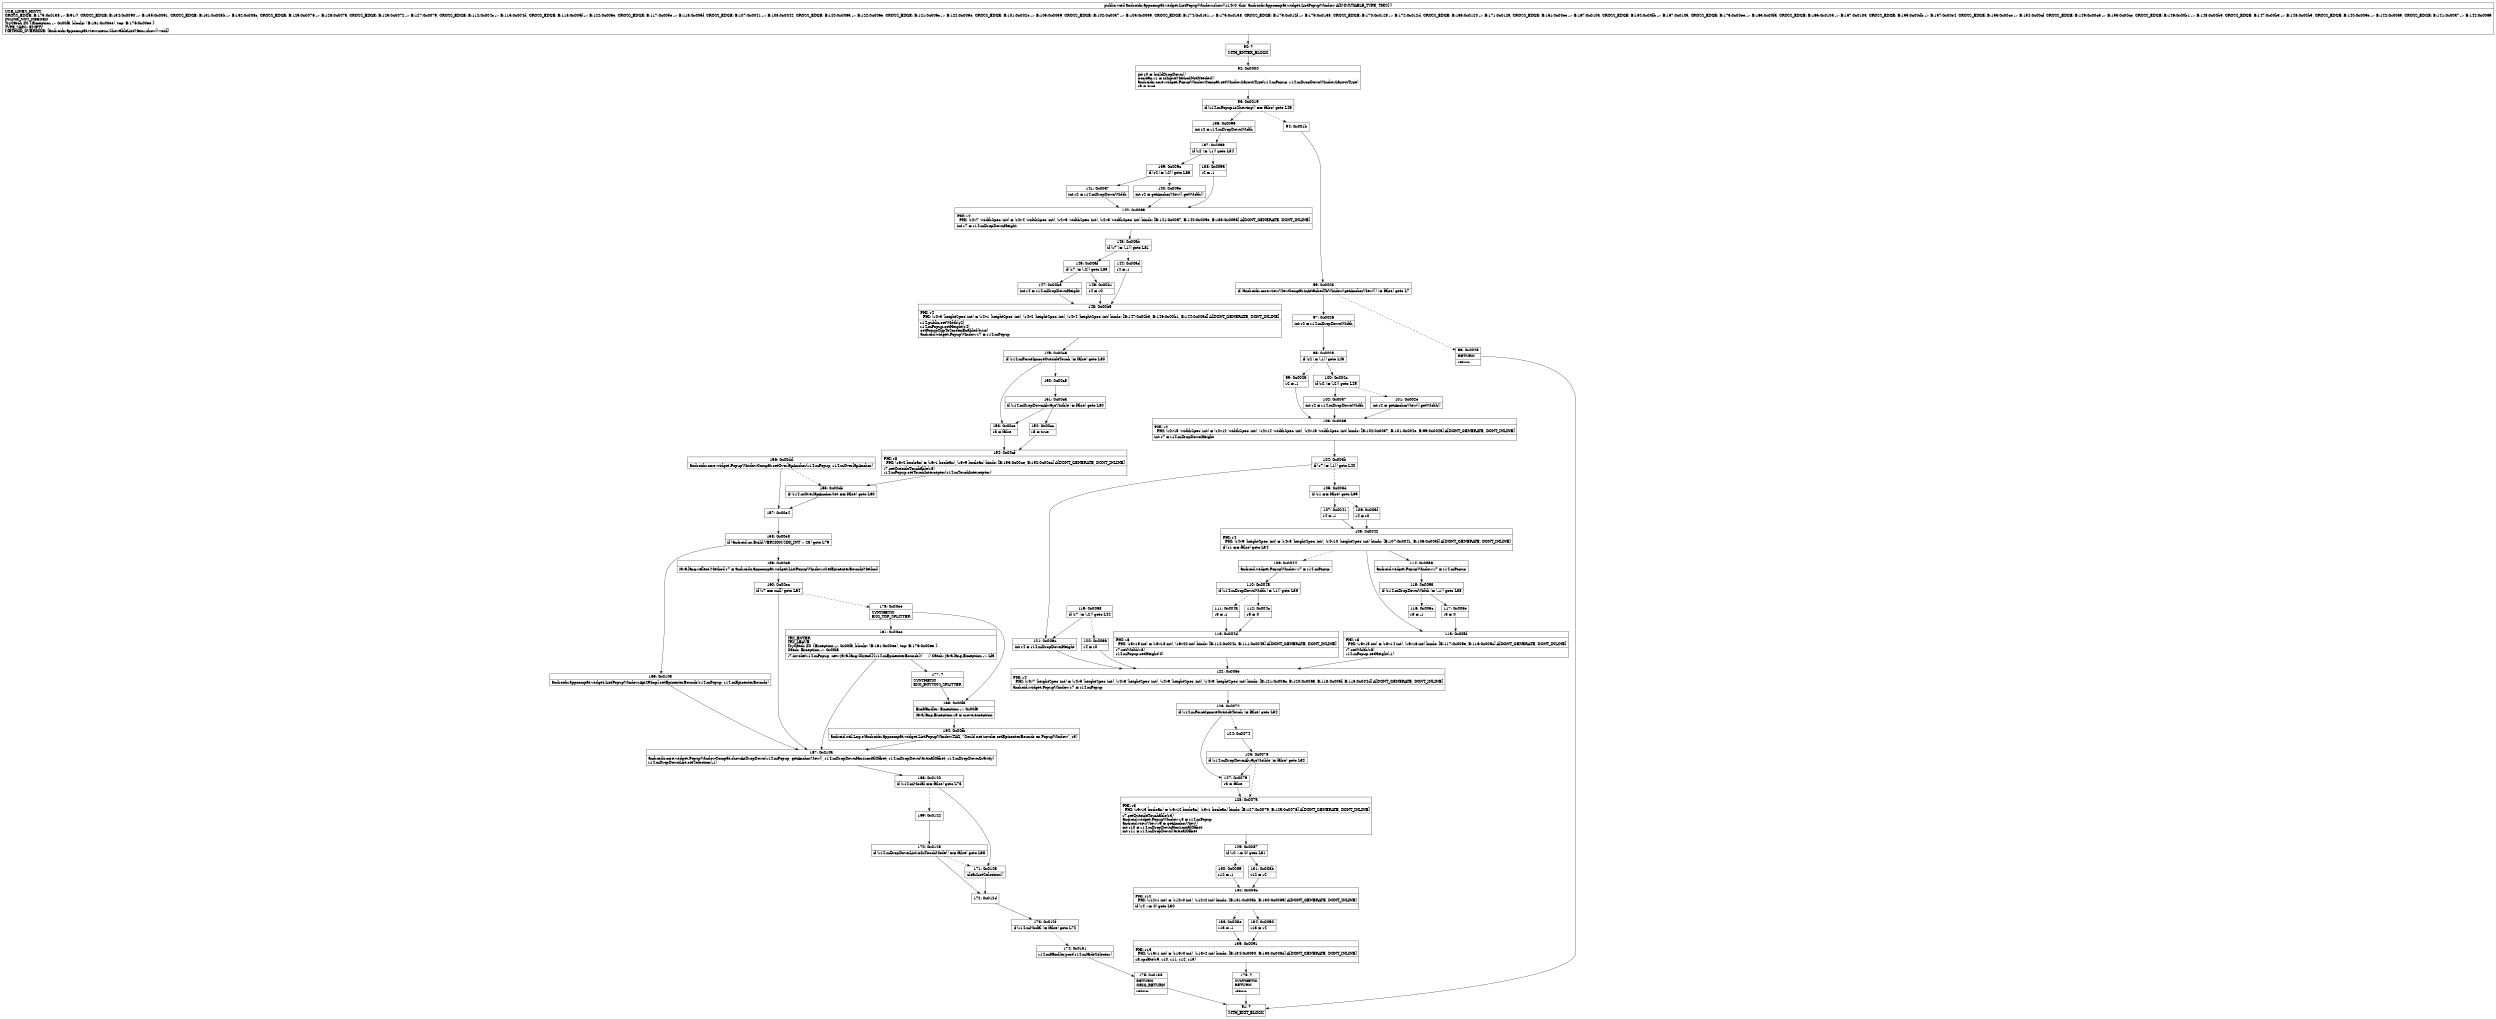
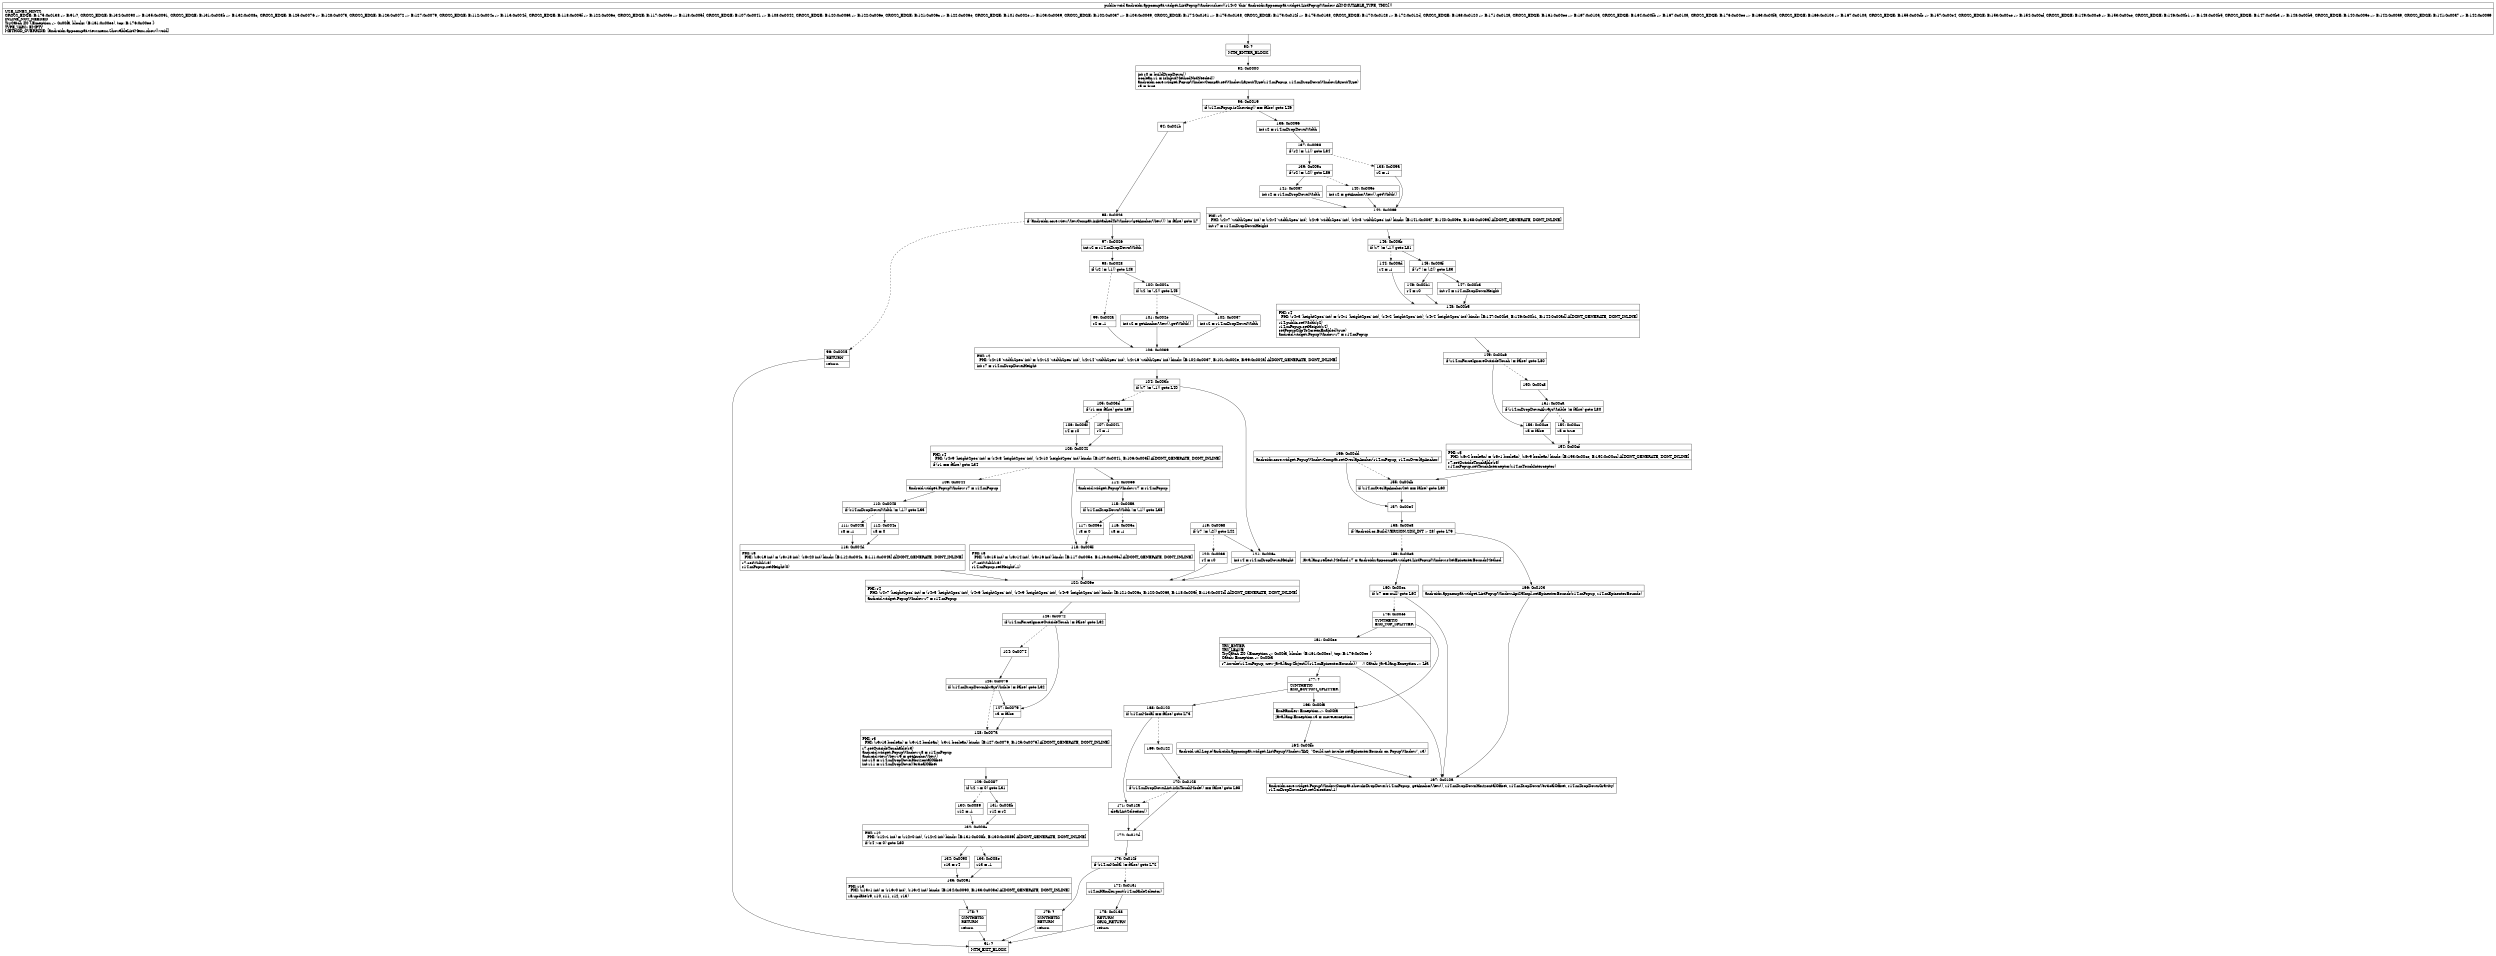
edge "151: 0x00ca" -> "152: 0x00cc": style solid -> dashed
edge "167: 0x010a" -> "168: 0x0120": now "177: ?" -> "168: 0x0120"
node "179: ?": added
